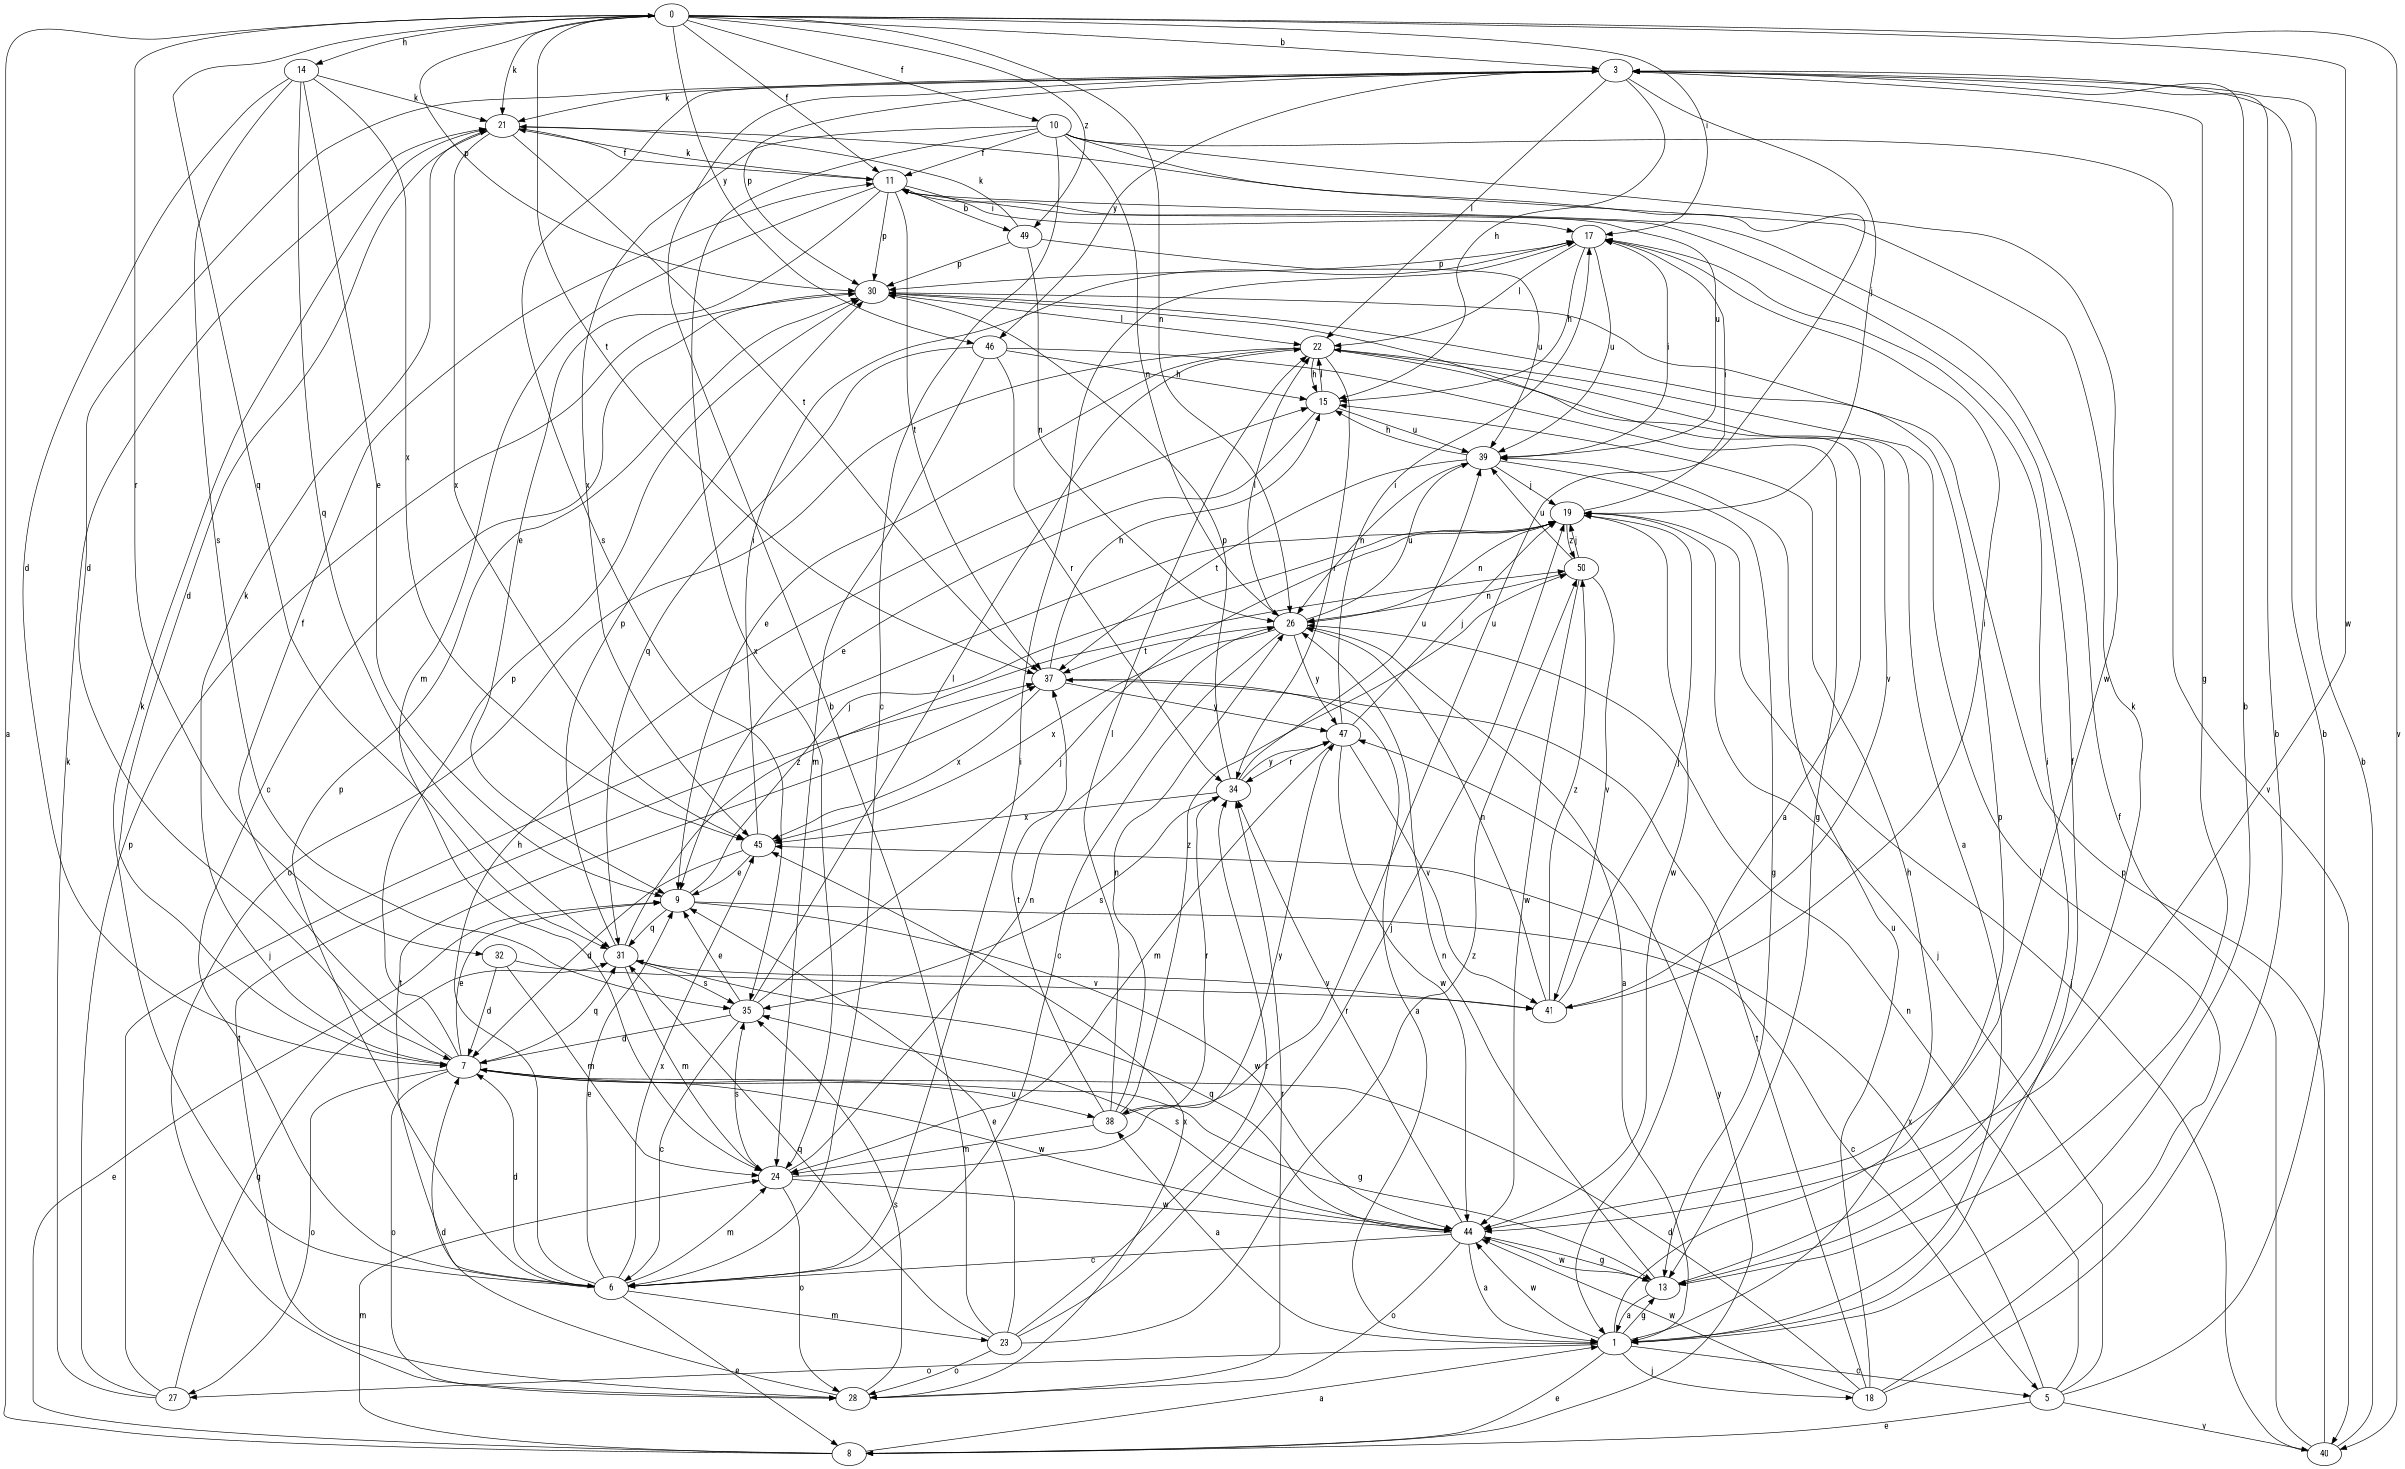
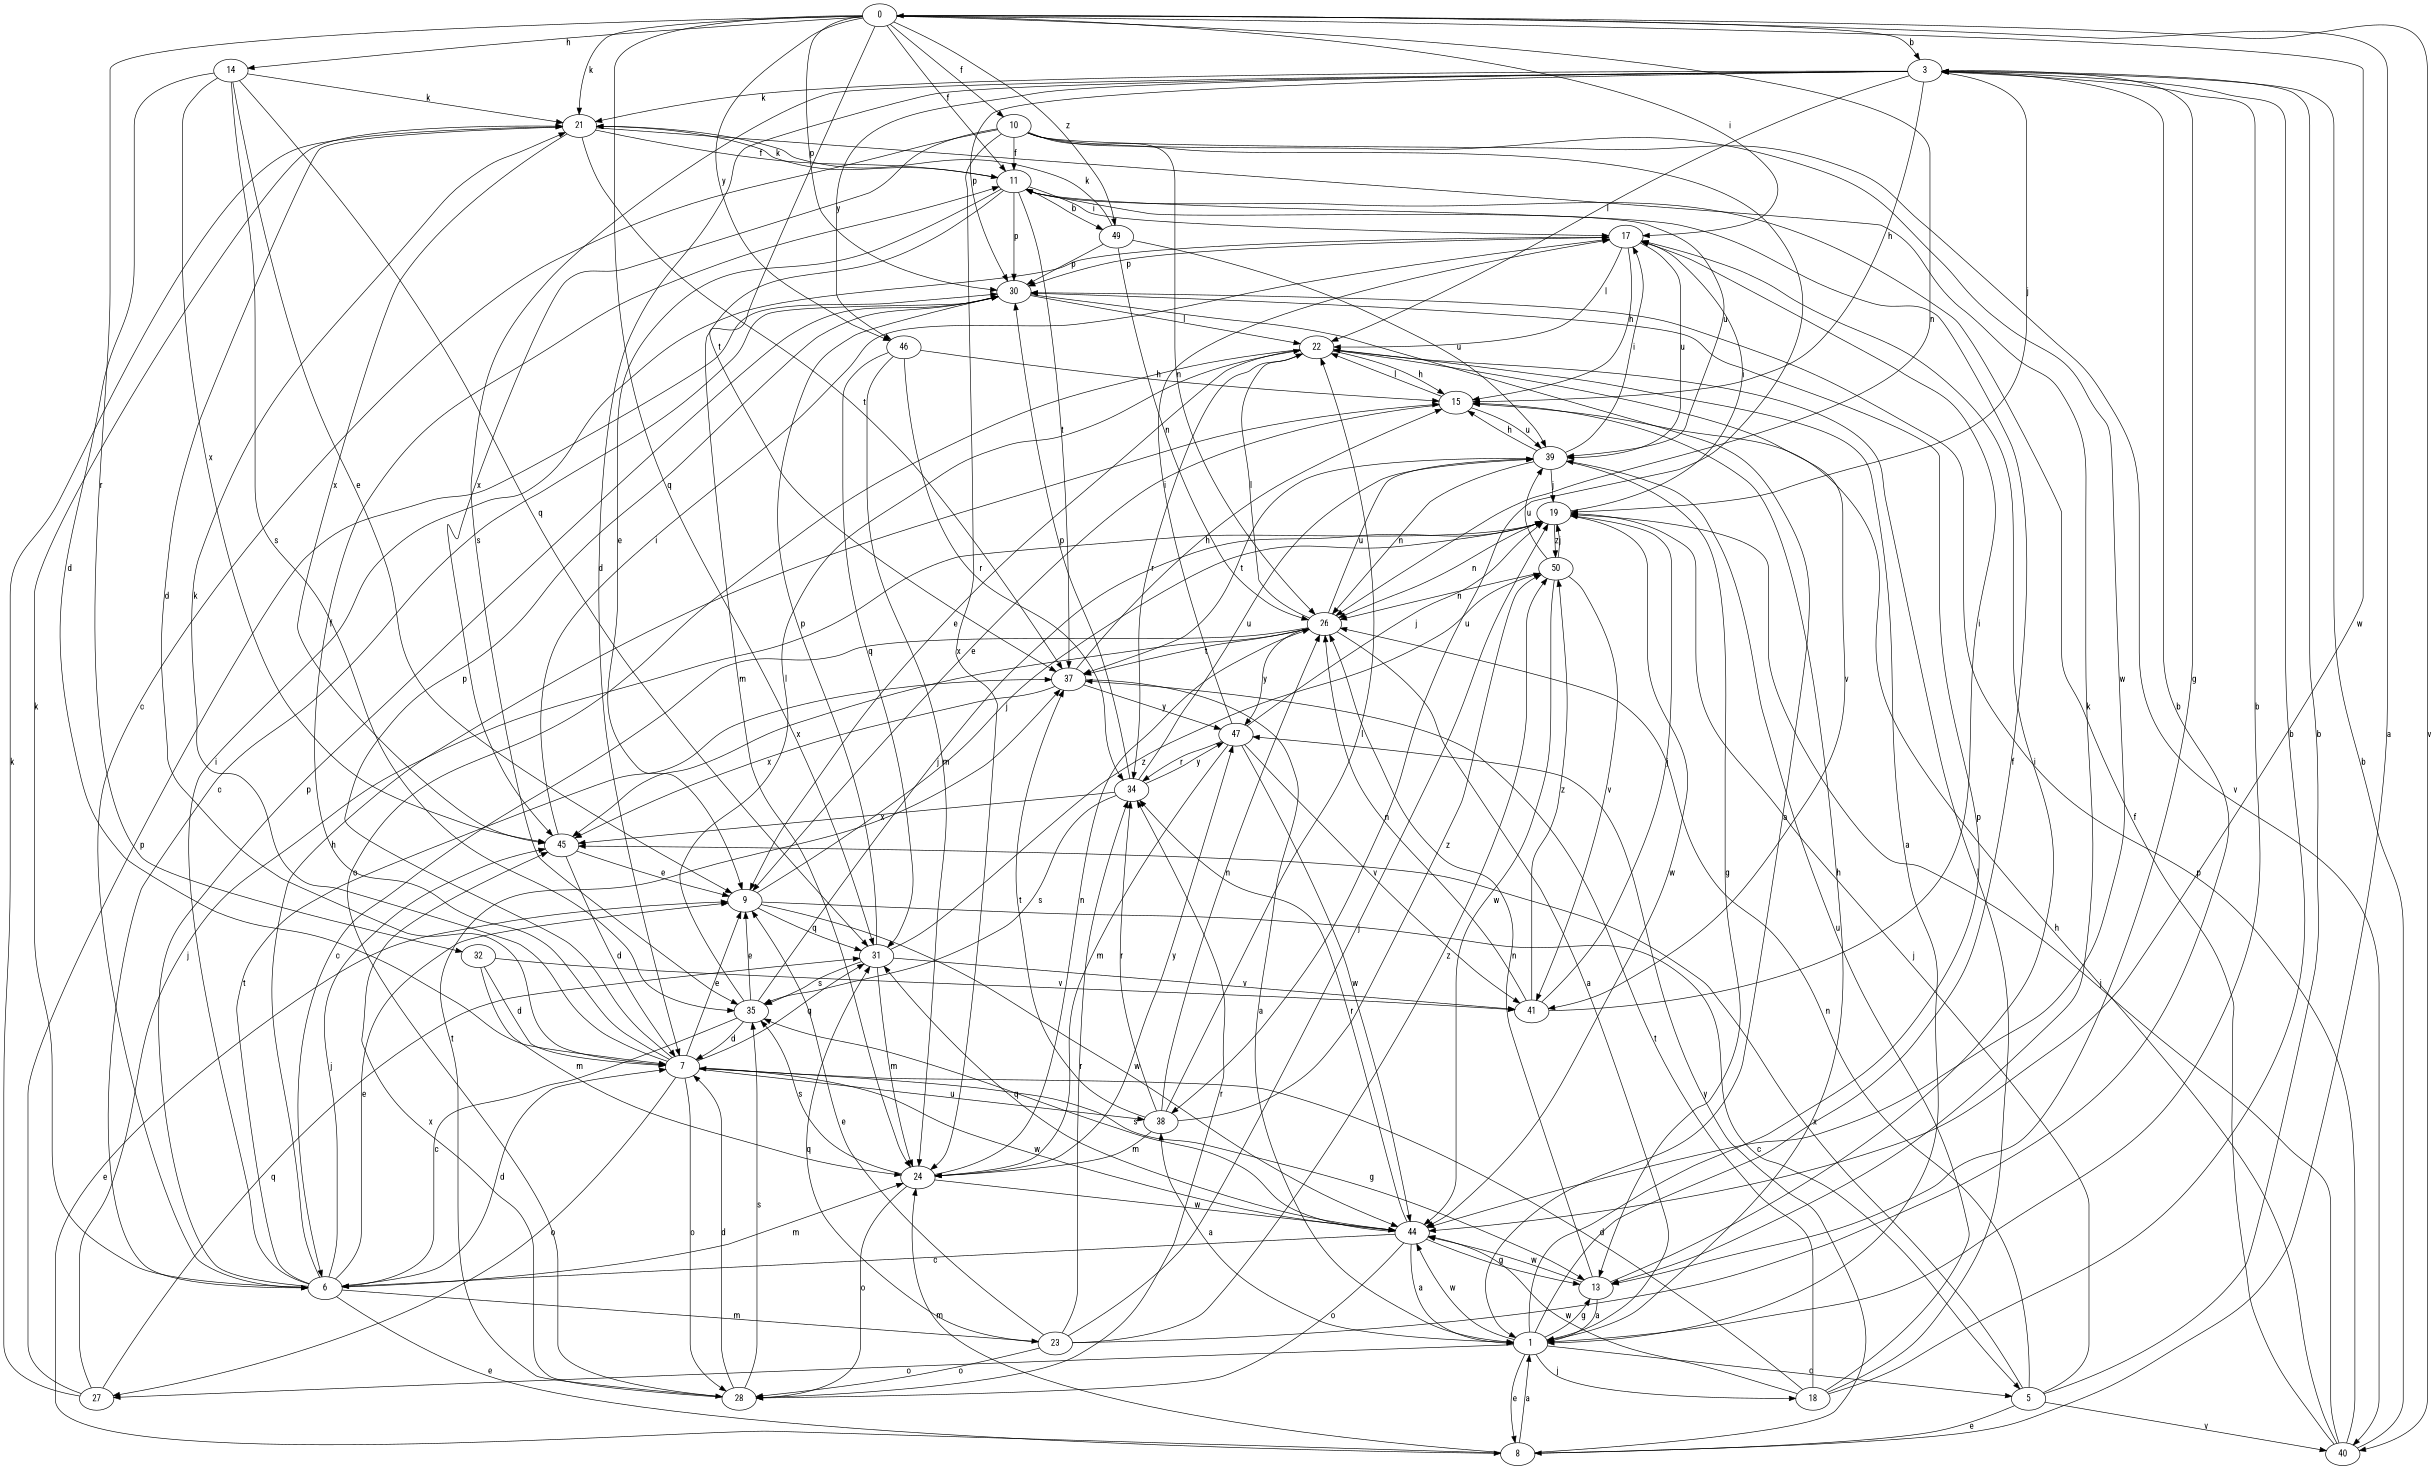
edge "46" -> "13": removed, label "g"
edge "40" -> "15": added, label "h"
edge "6" -> "45": label "x" -> "j"
